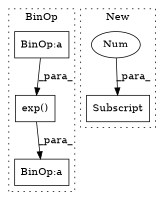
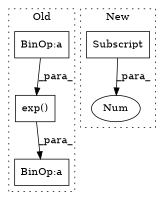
cluster "BinOp": label "BinOp" -> "Old"
edge "Num" -> "Subscript": reversed
